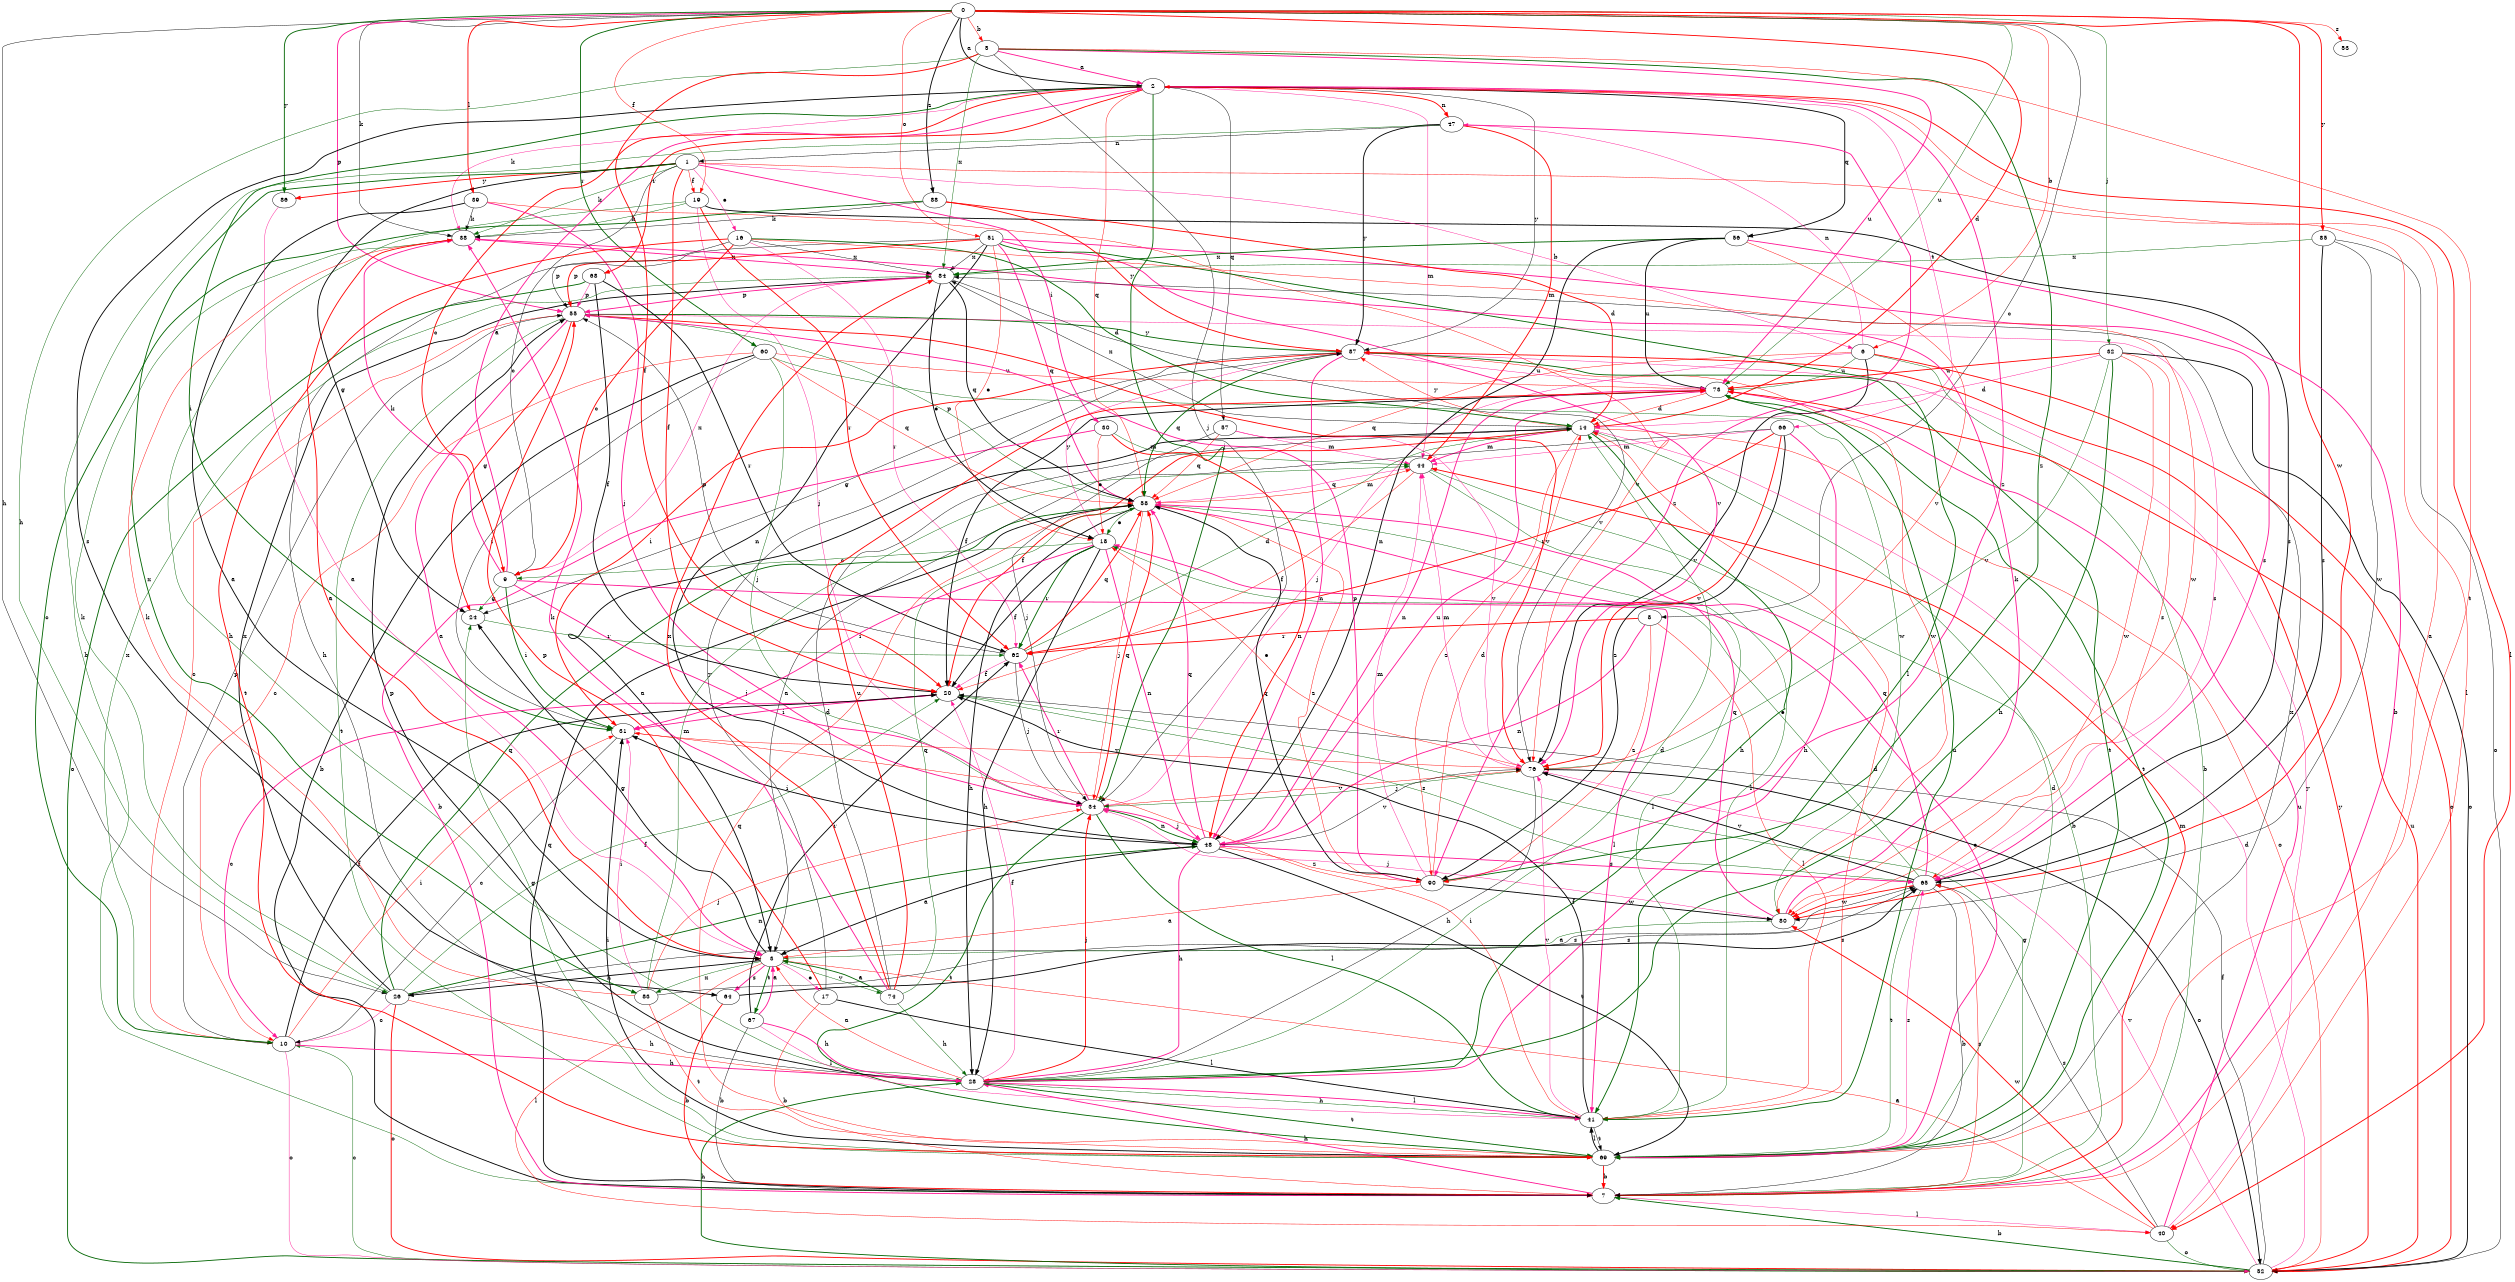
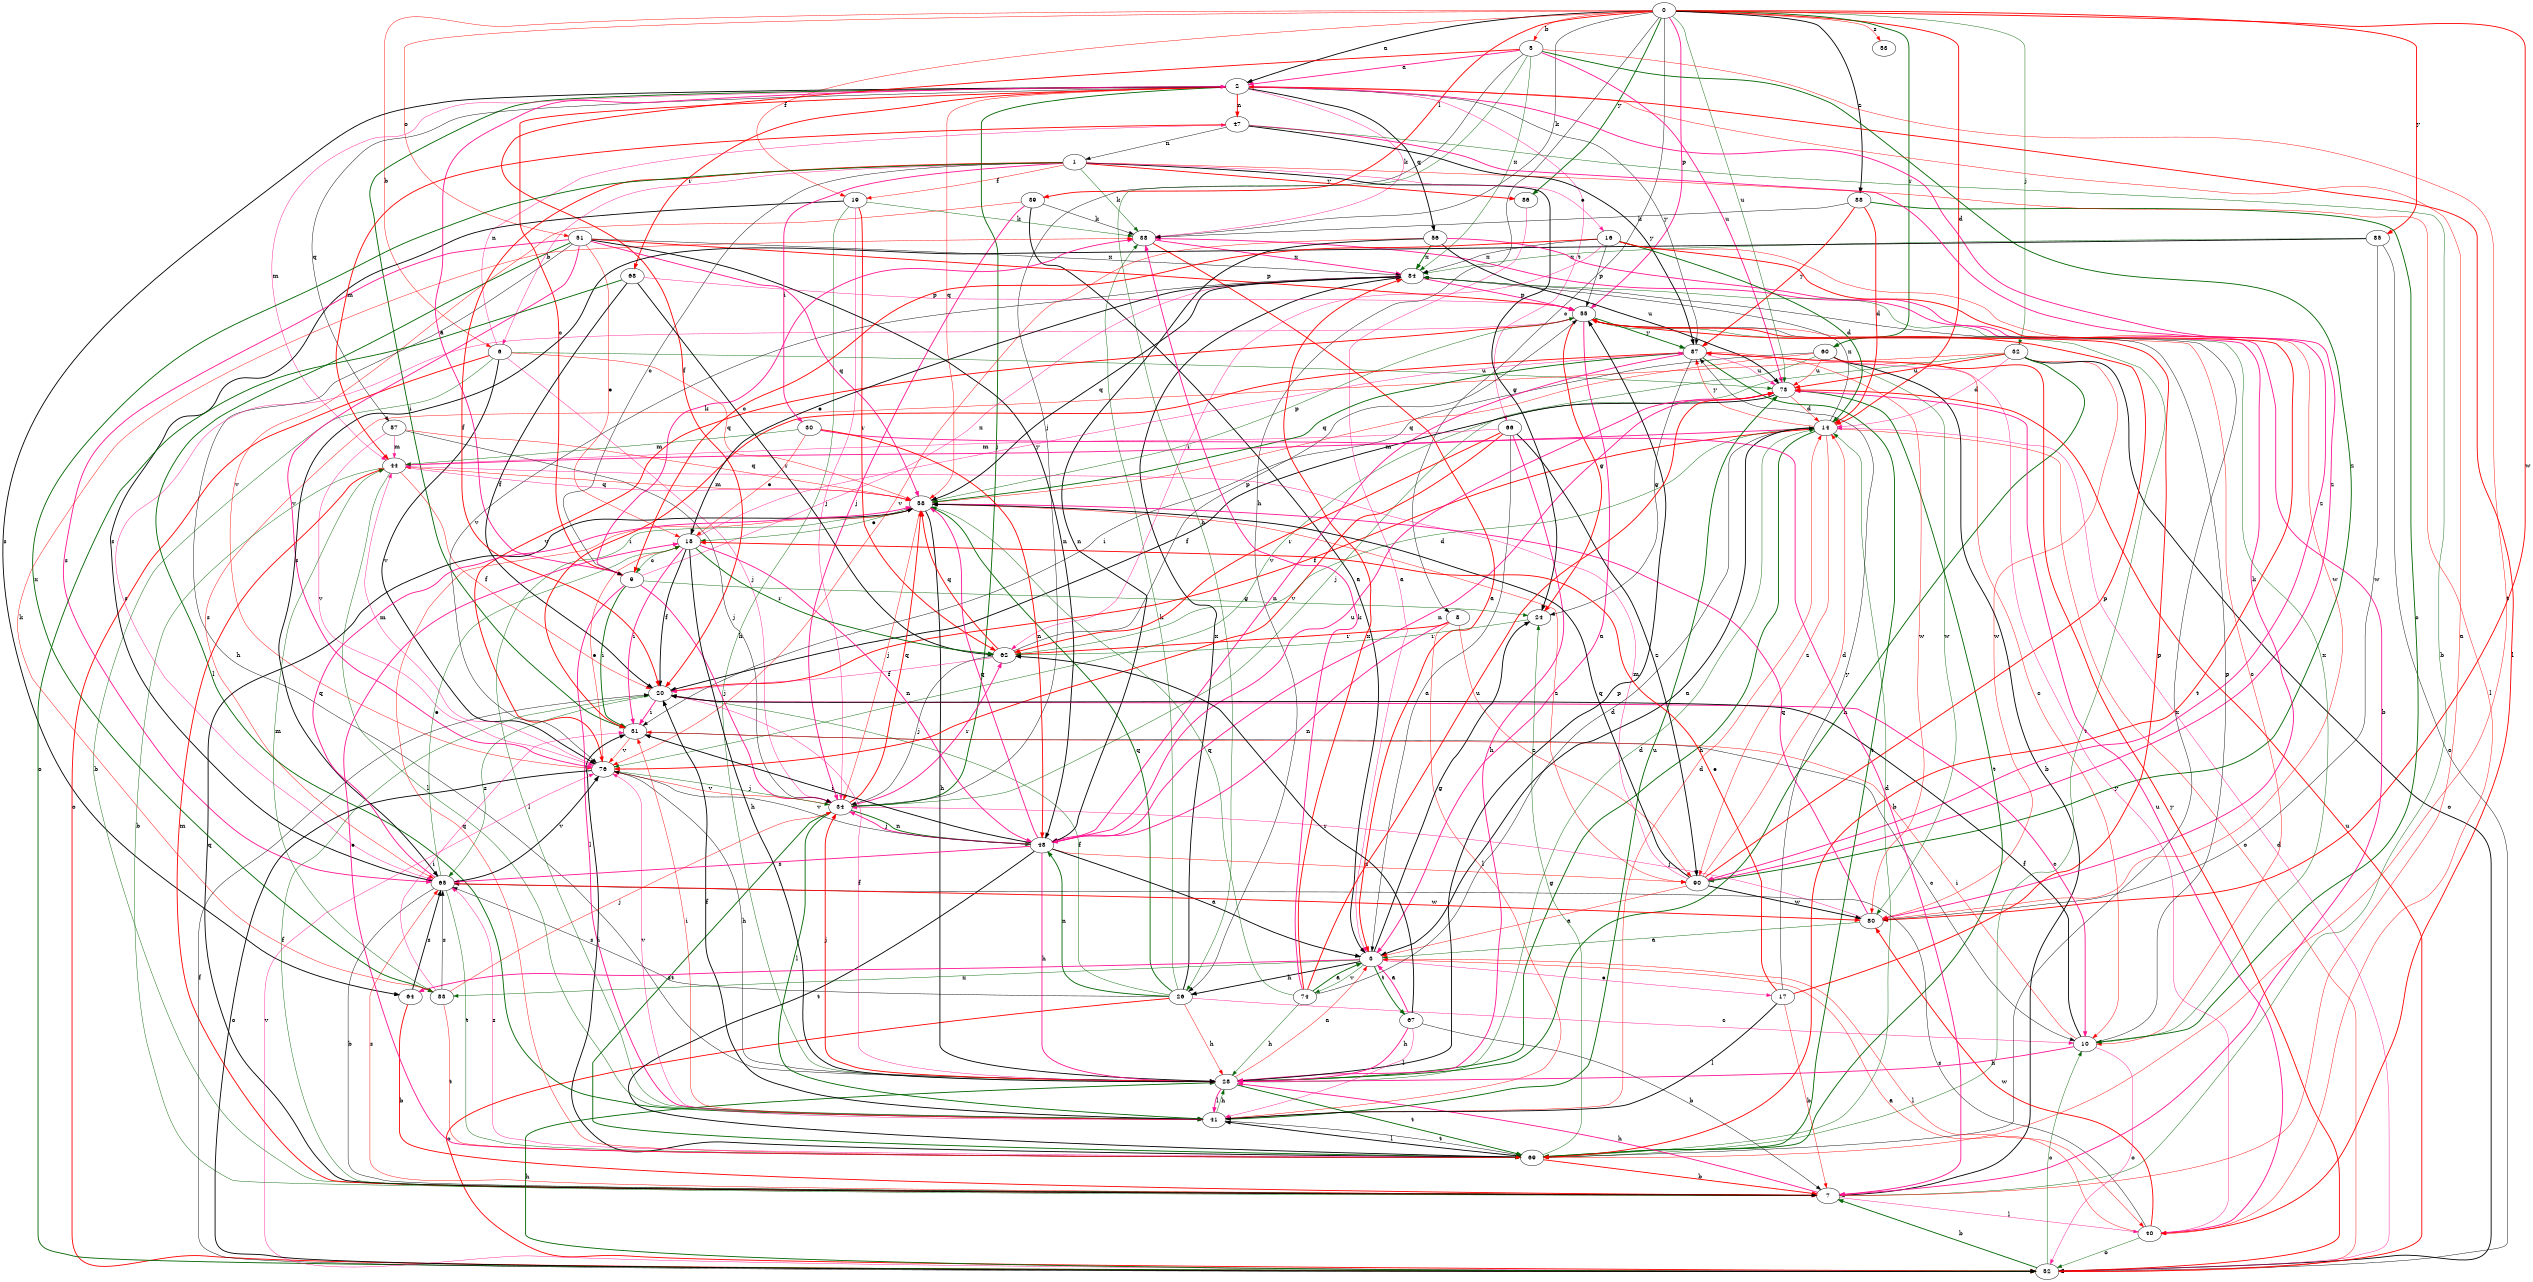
edge "90" -> "55": color deeppink -> red
edge "17" -> "18": added, label "e"
edge "7" -> "20": label "g" -> "f"
